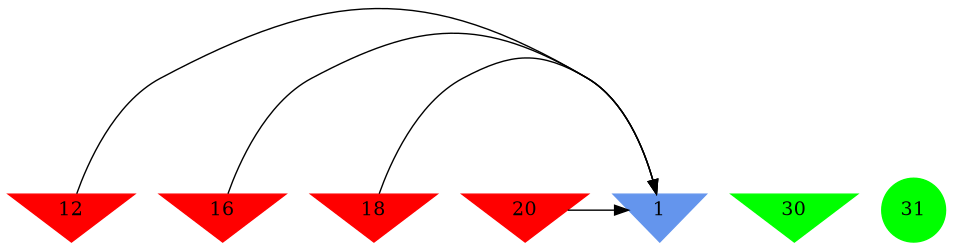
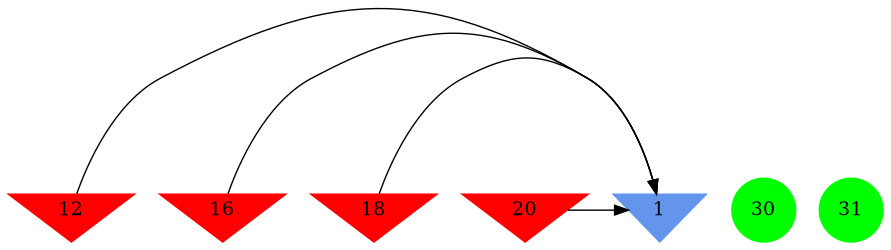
node "30": shape invtriangle -> circle
